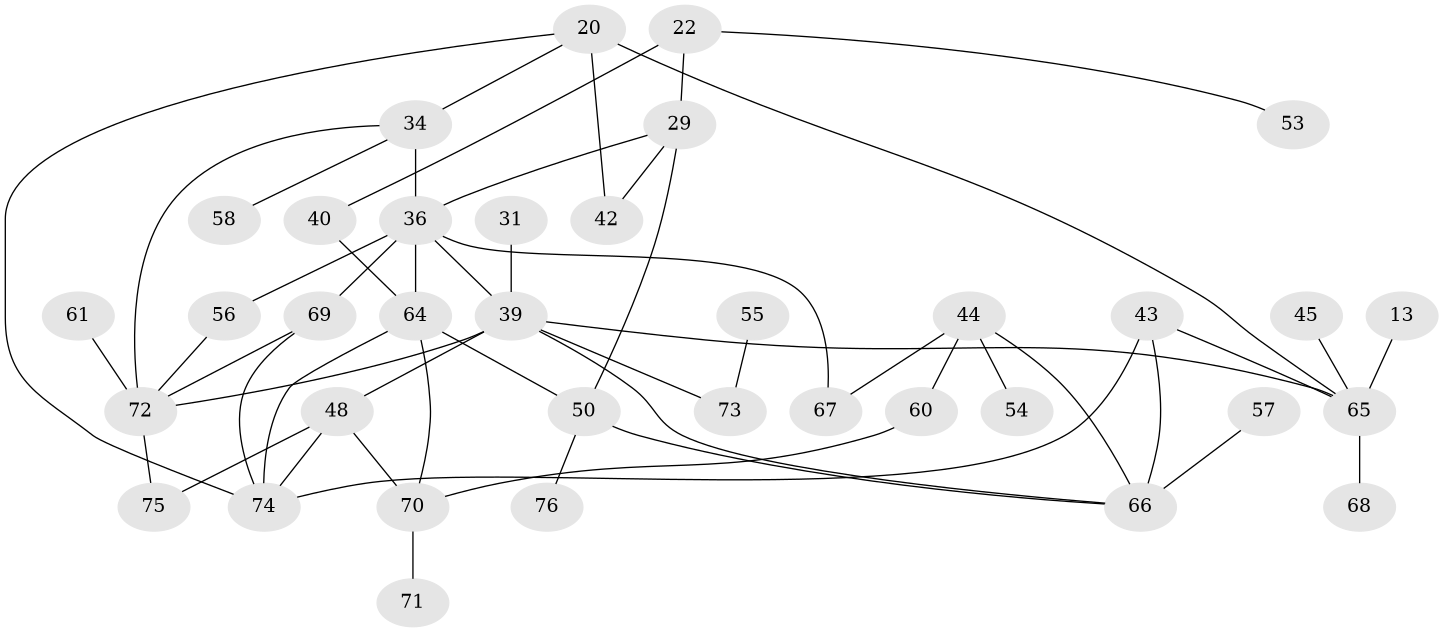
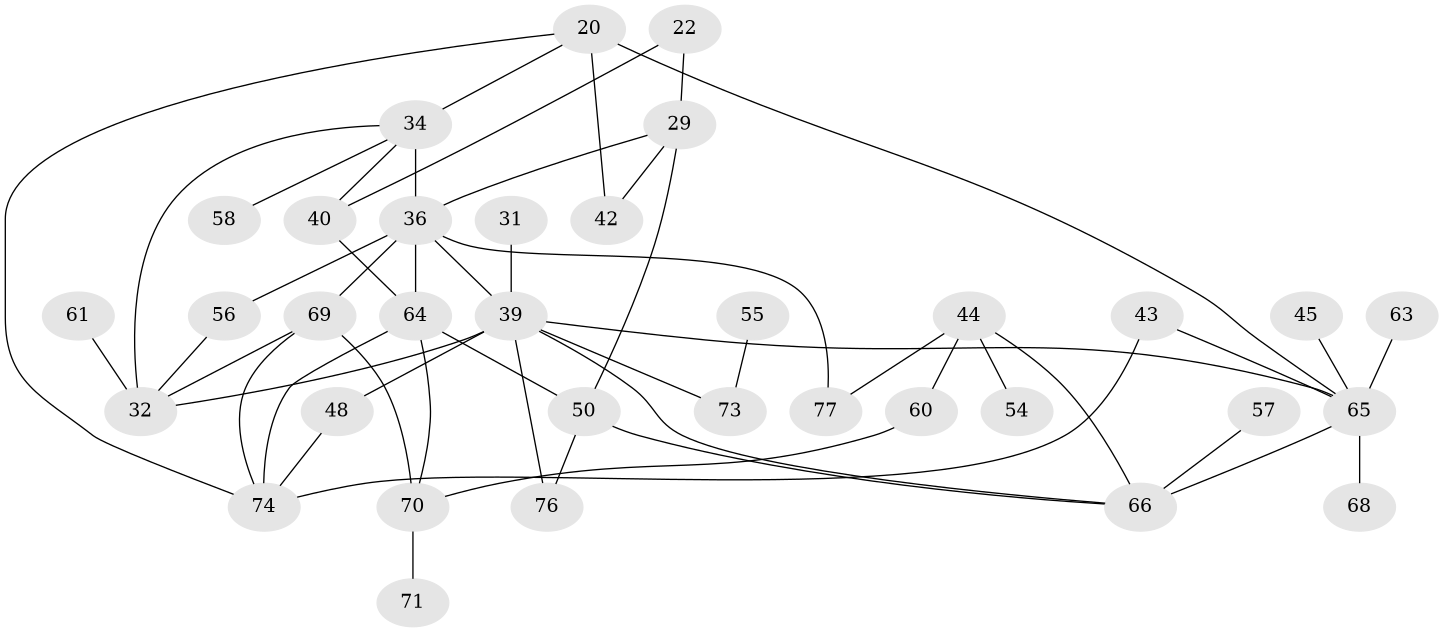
node "53": removed
edge "34" -- "40": added
node "13": label "13" -> "63"
node "72": label "72" -> "32"
edge "39" -- "76": added
node "67": label "67" -> "77"
edge "43" -- "66": now "65" -- "66"
edge "48" -- "70": now "69" -- "70"
node "75": removed
